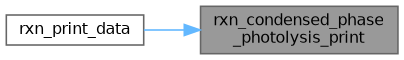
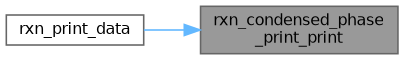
node "rxn_condensed_phase _photolysis_print": label "rxn_condensed_phase _photolysis_print" -> "rxn_condensed_phase _print_print"
